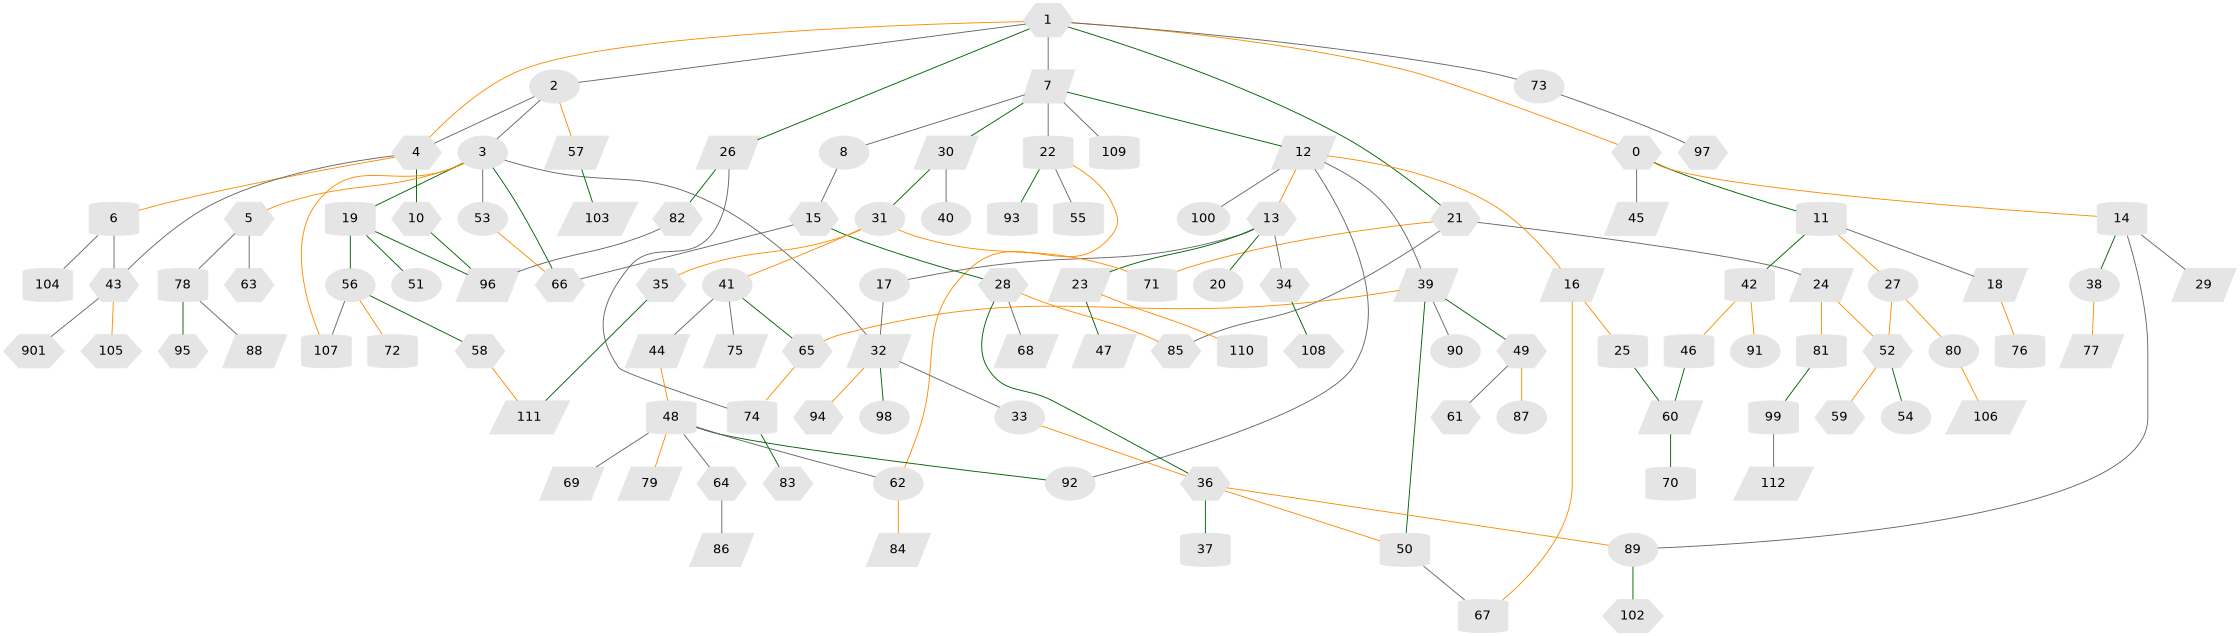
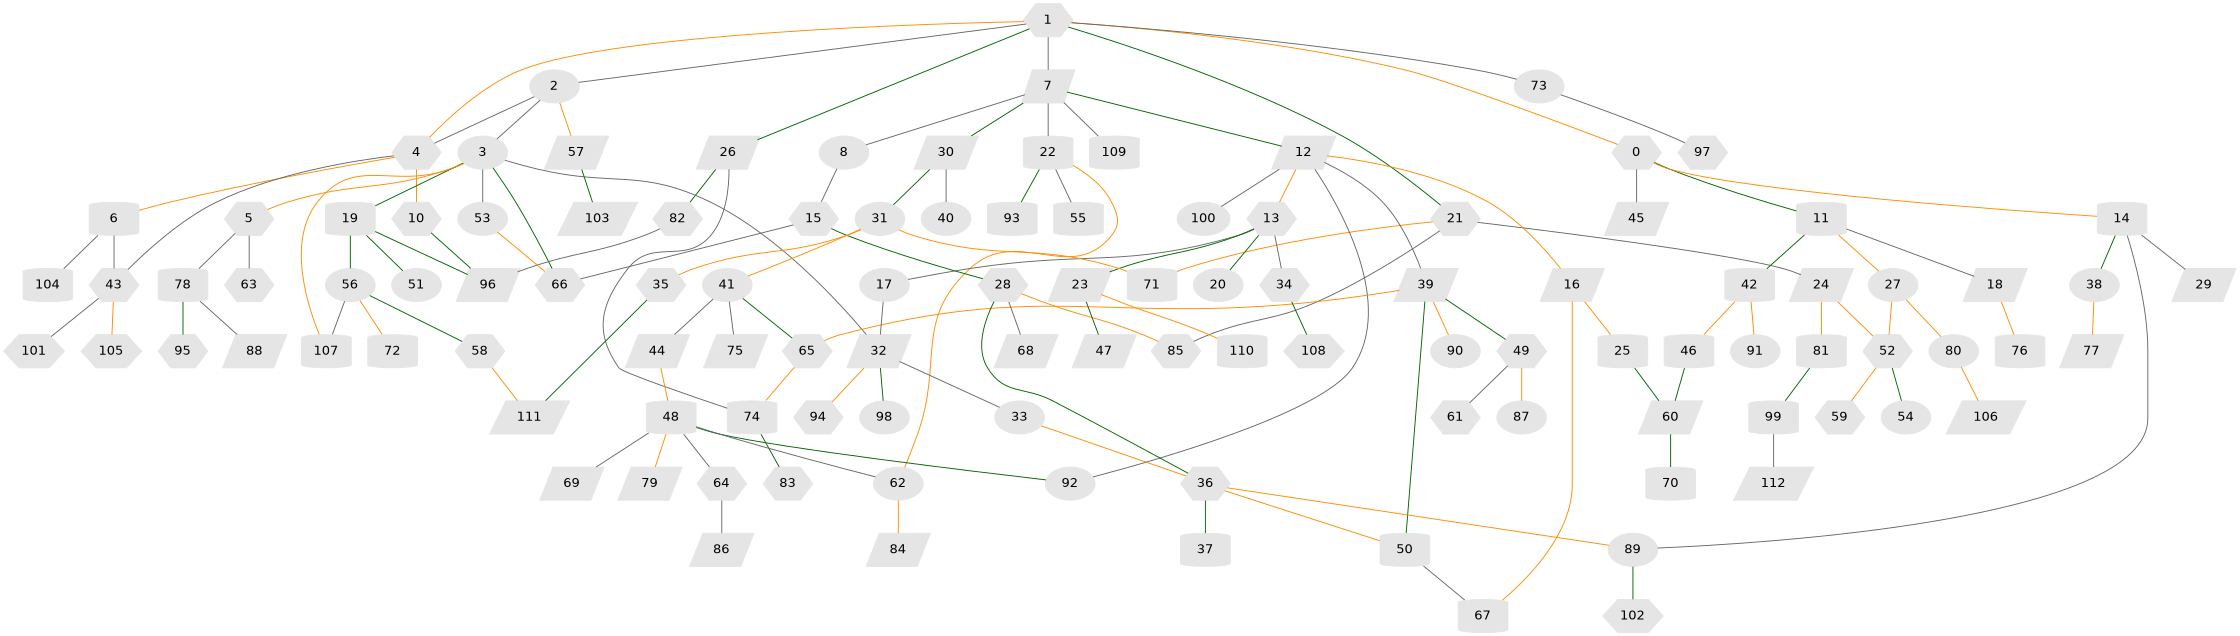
edge "4" -- "10": color darkgreen -> darkorange
edge "39" -- "90": color gray40 -> darkorange
node "901": label "901" -> "101"
